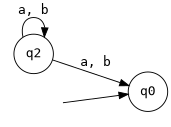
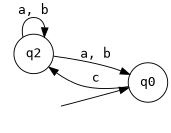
edge "q0" -> "q2": added, label "c"
